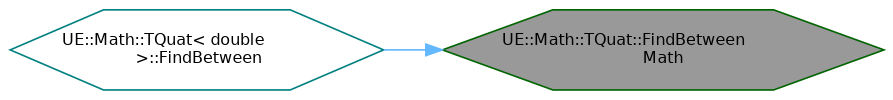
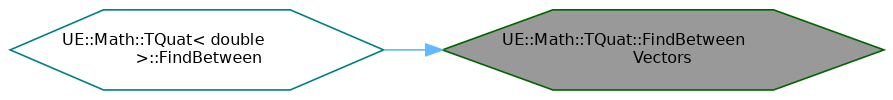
node "UE::Math::TQuat::FindBetween Math": label "UE::Math::TQuat::FindBetween Math" -> "UE::Math::TQuat::FindBetween Vectors"
